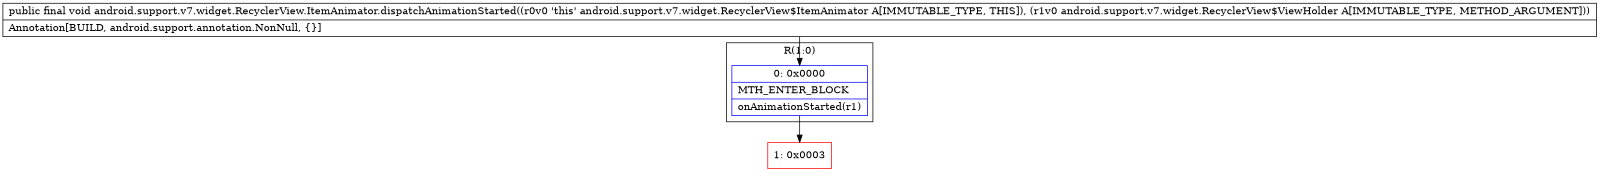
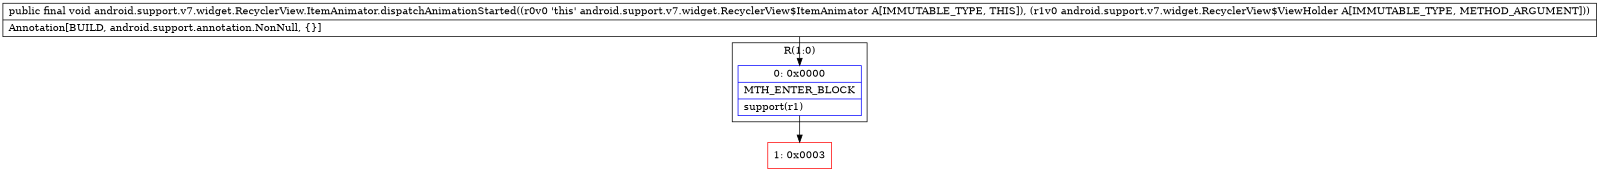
node "0: 0x0000": text "onAnimationStarted(r1)" -> "support(r1)"
